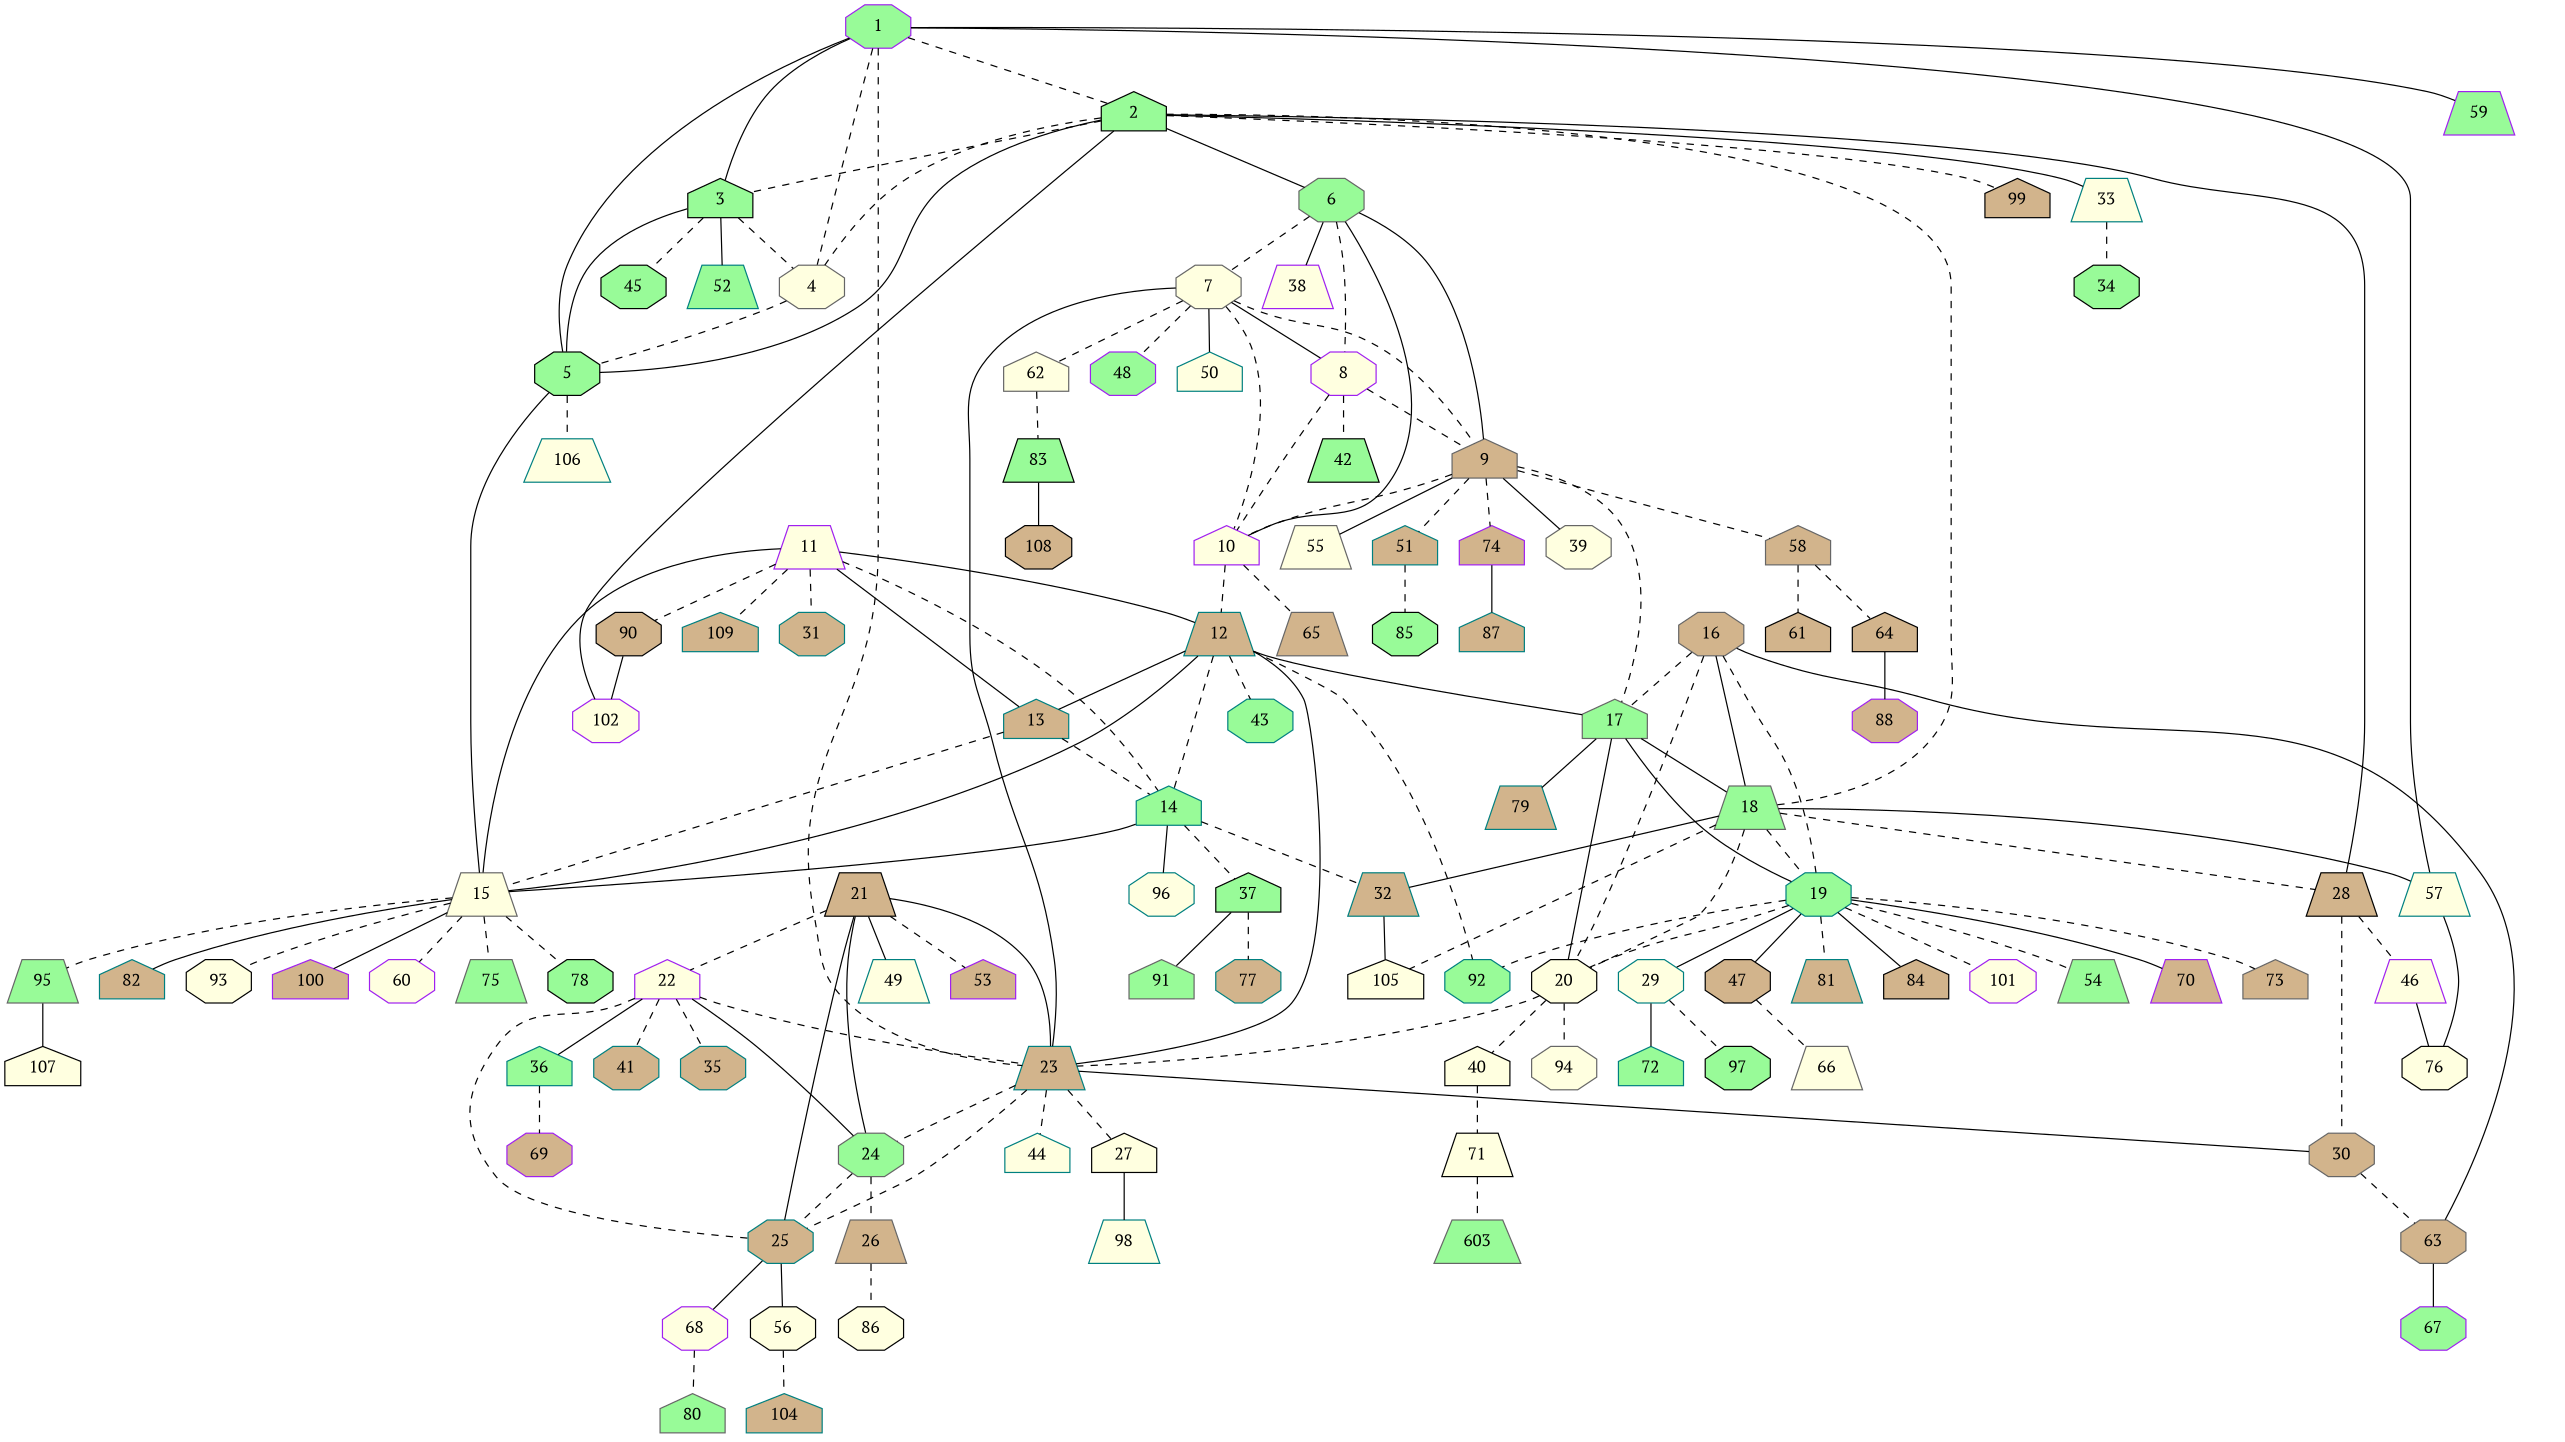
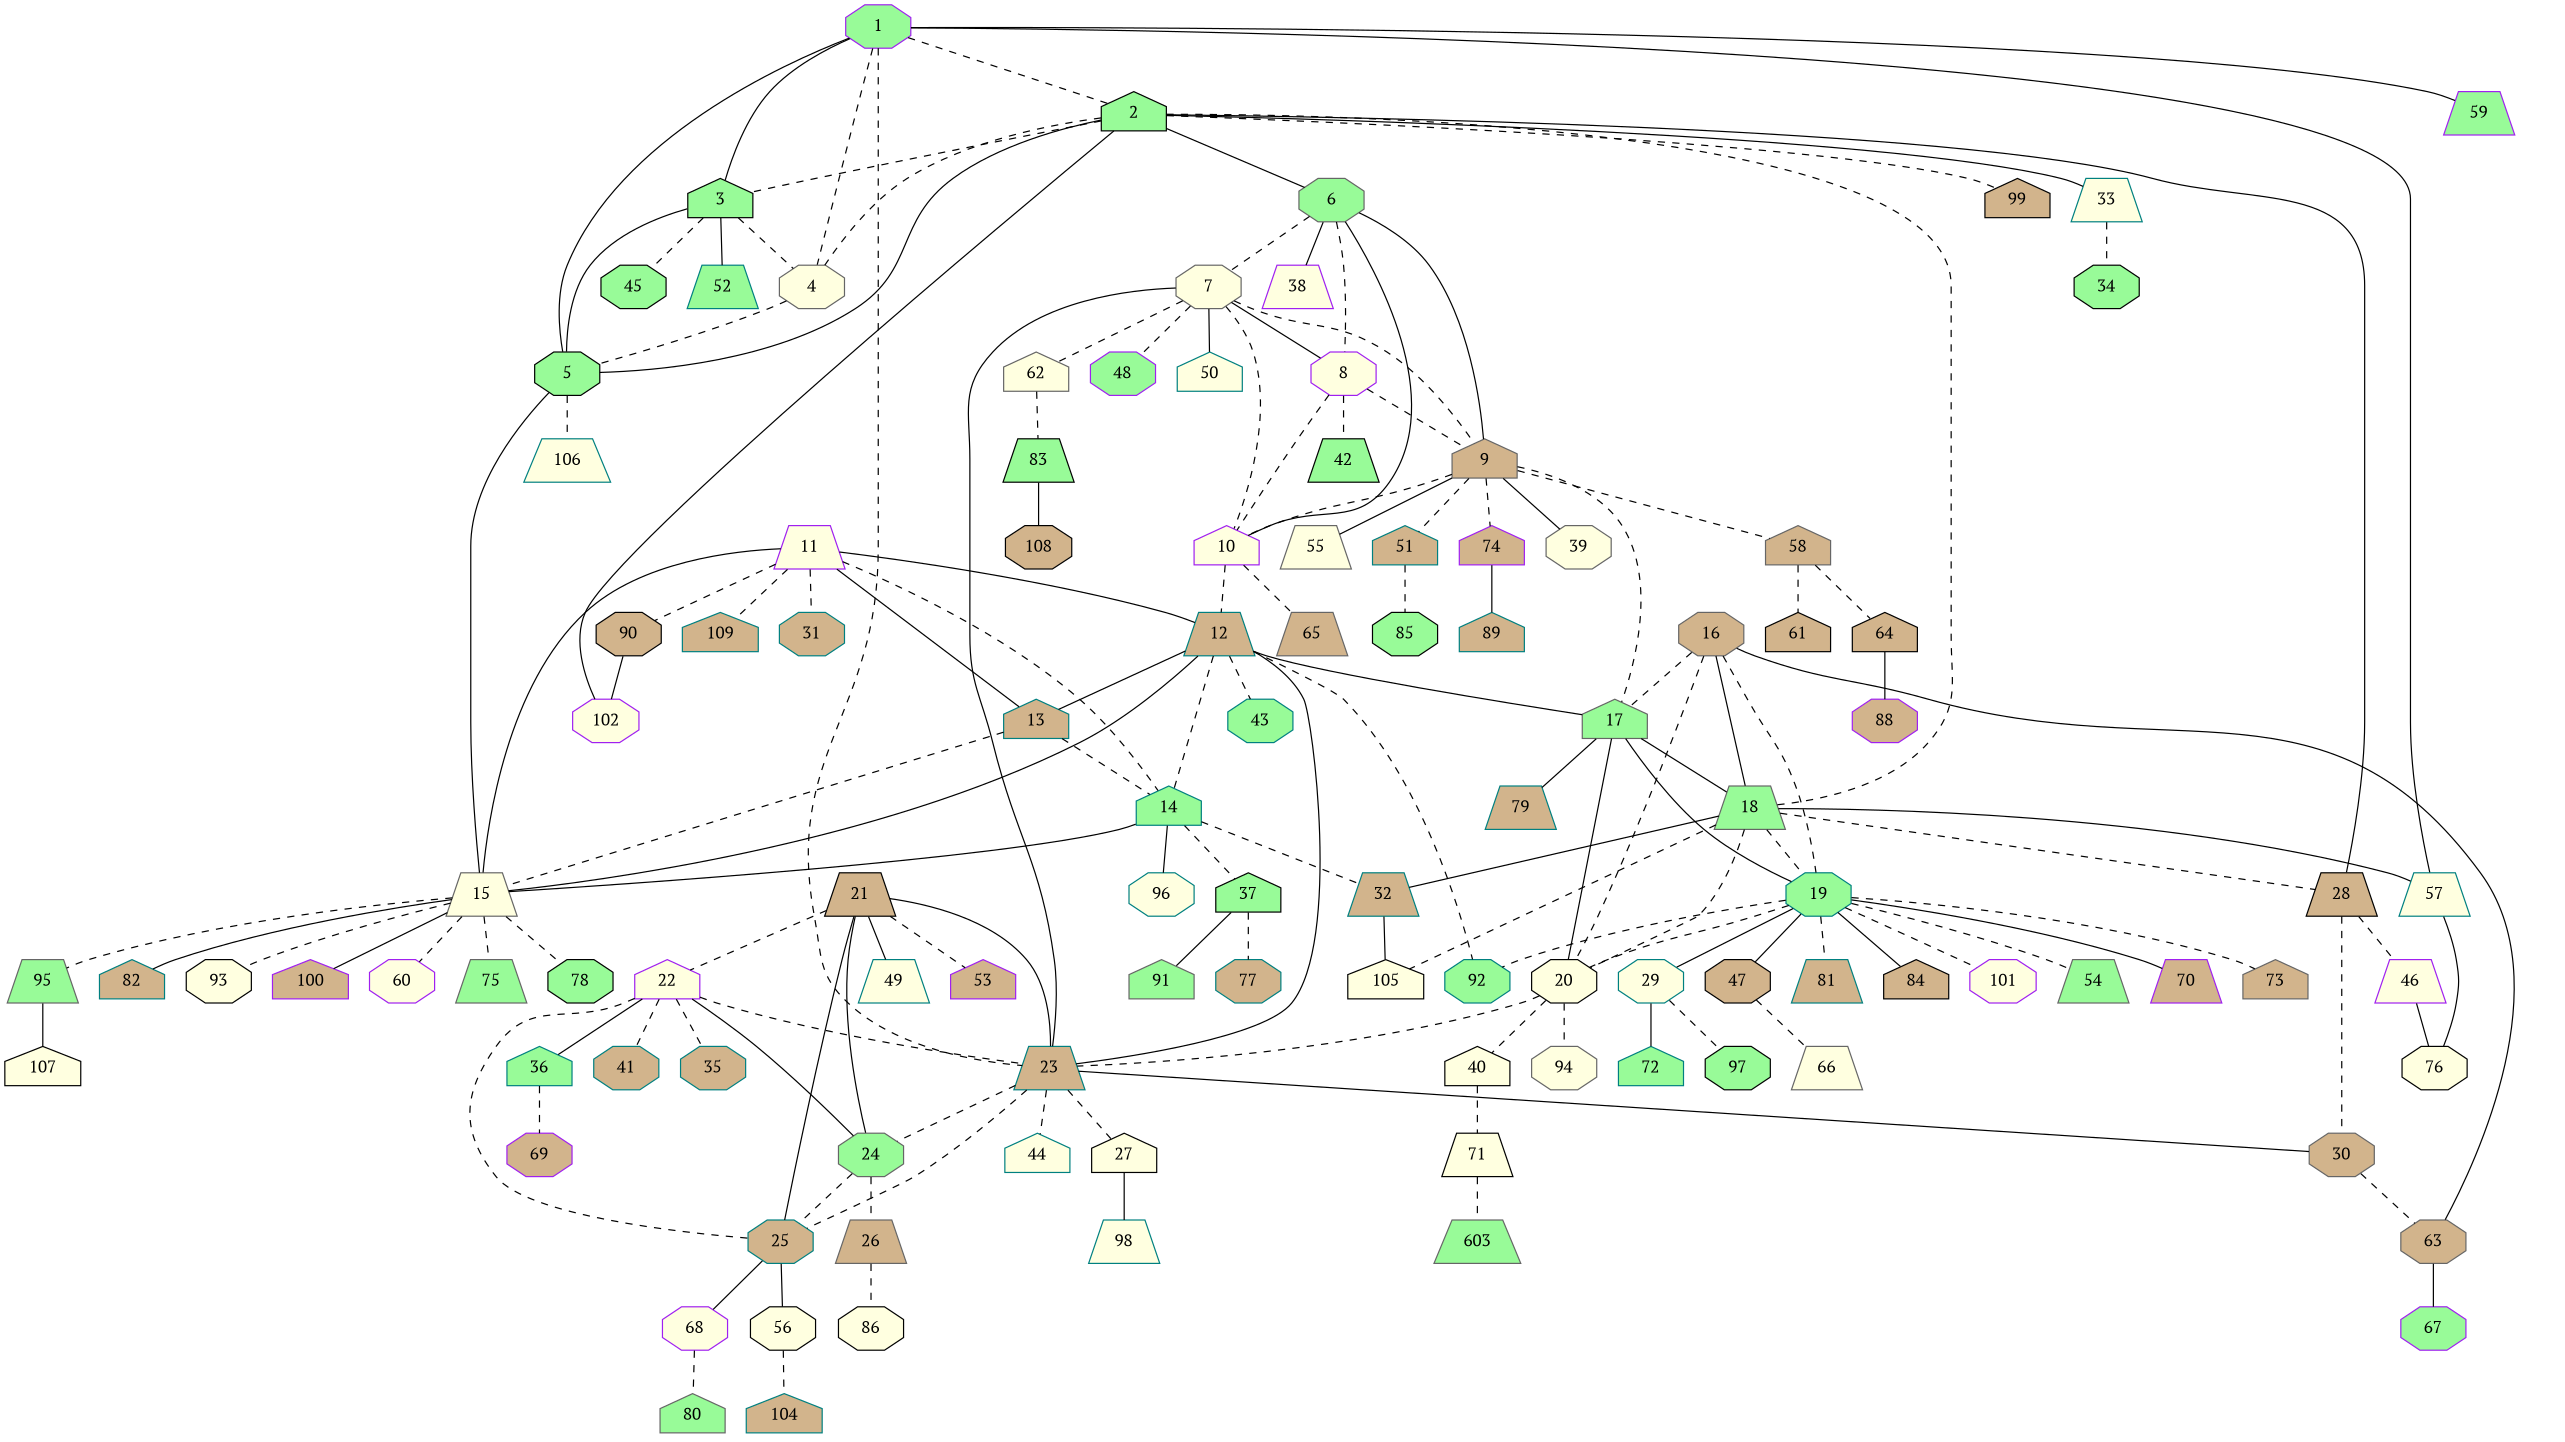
node "87": label "87" -> "89"
